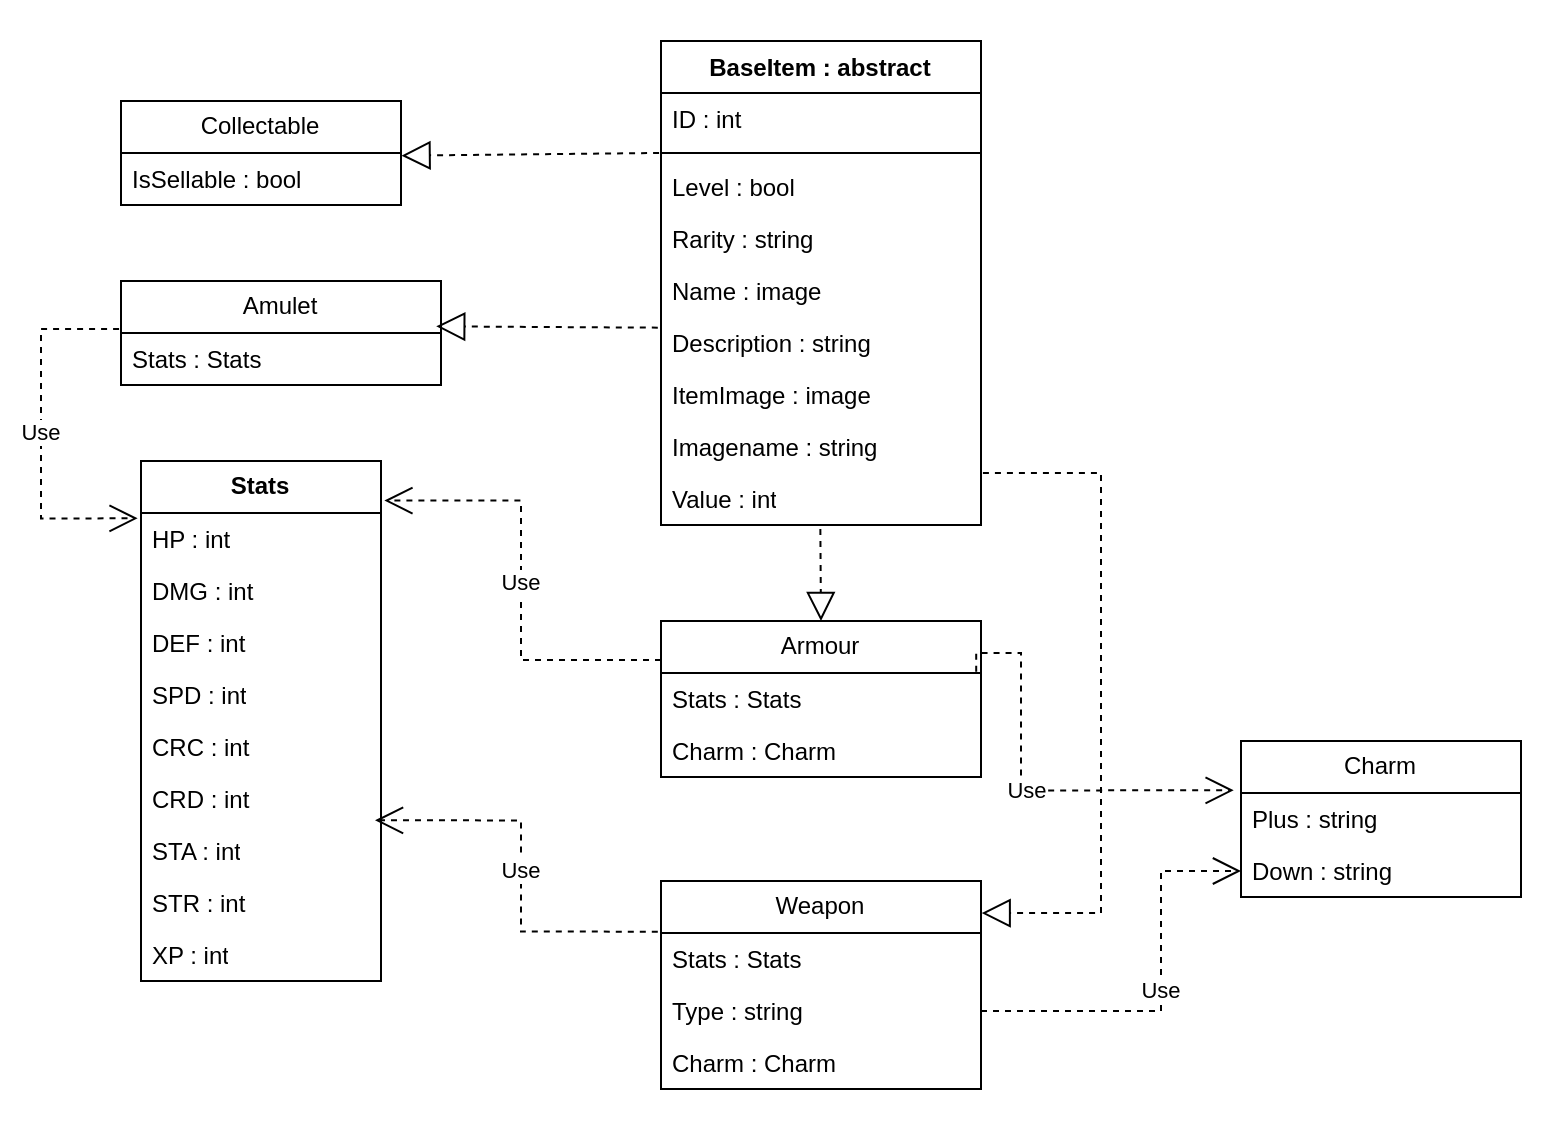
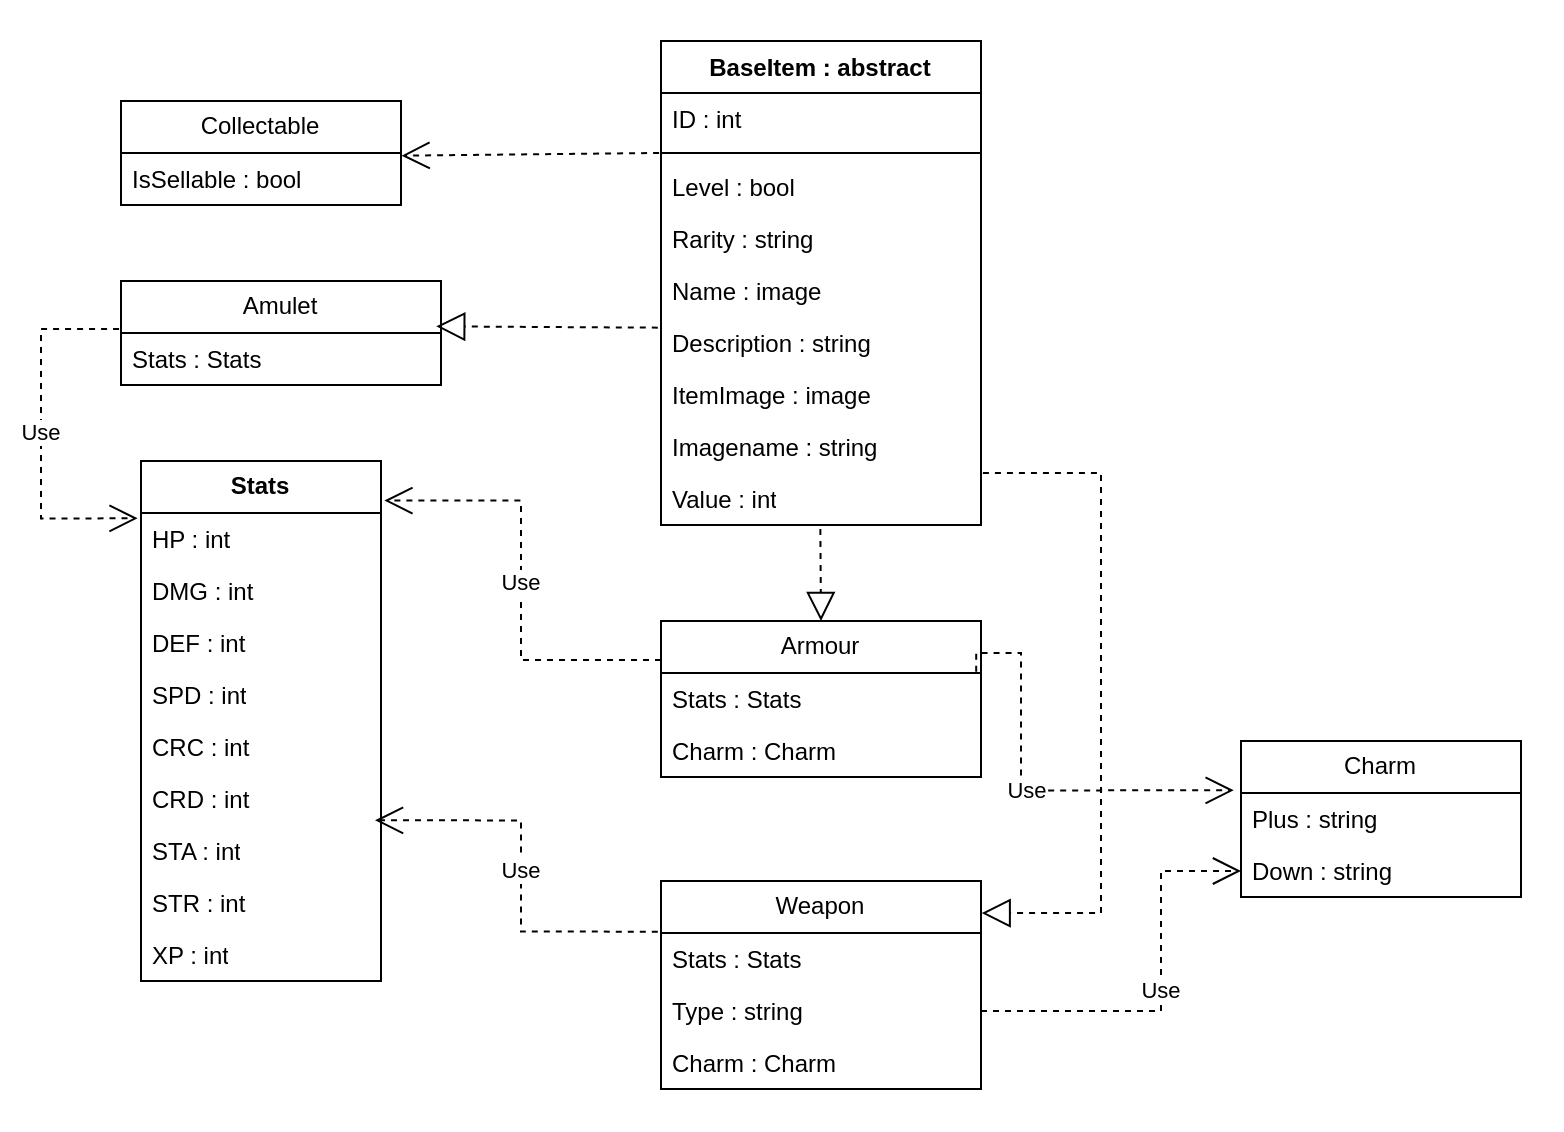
edge "Level : bool" -> "IsSellable : bool": arrowhead block -> open
